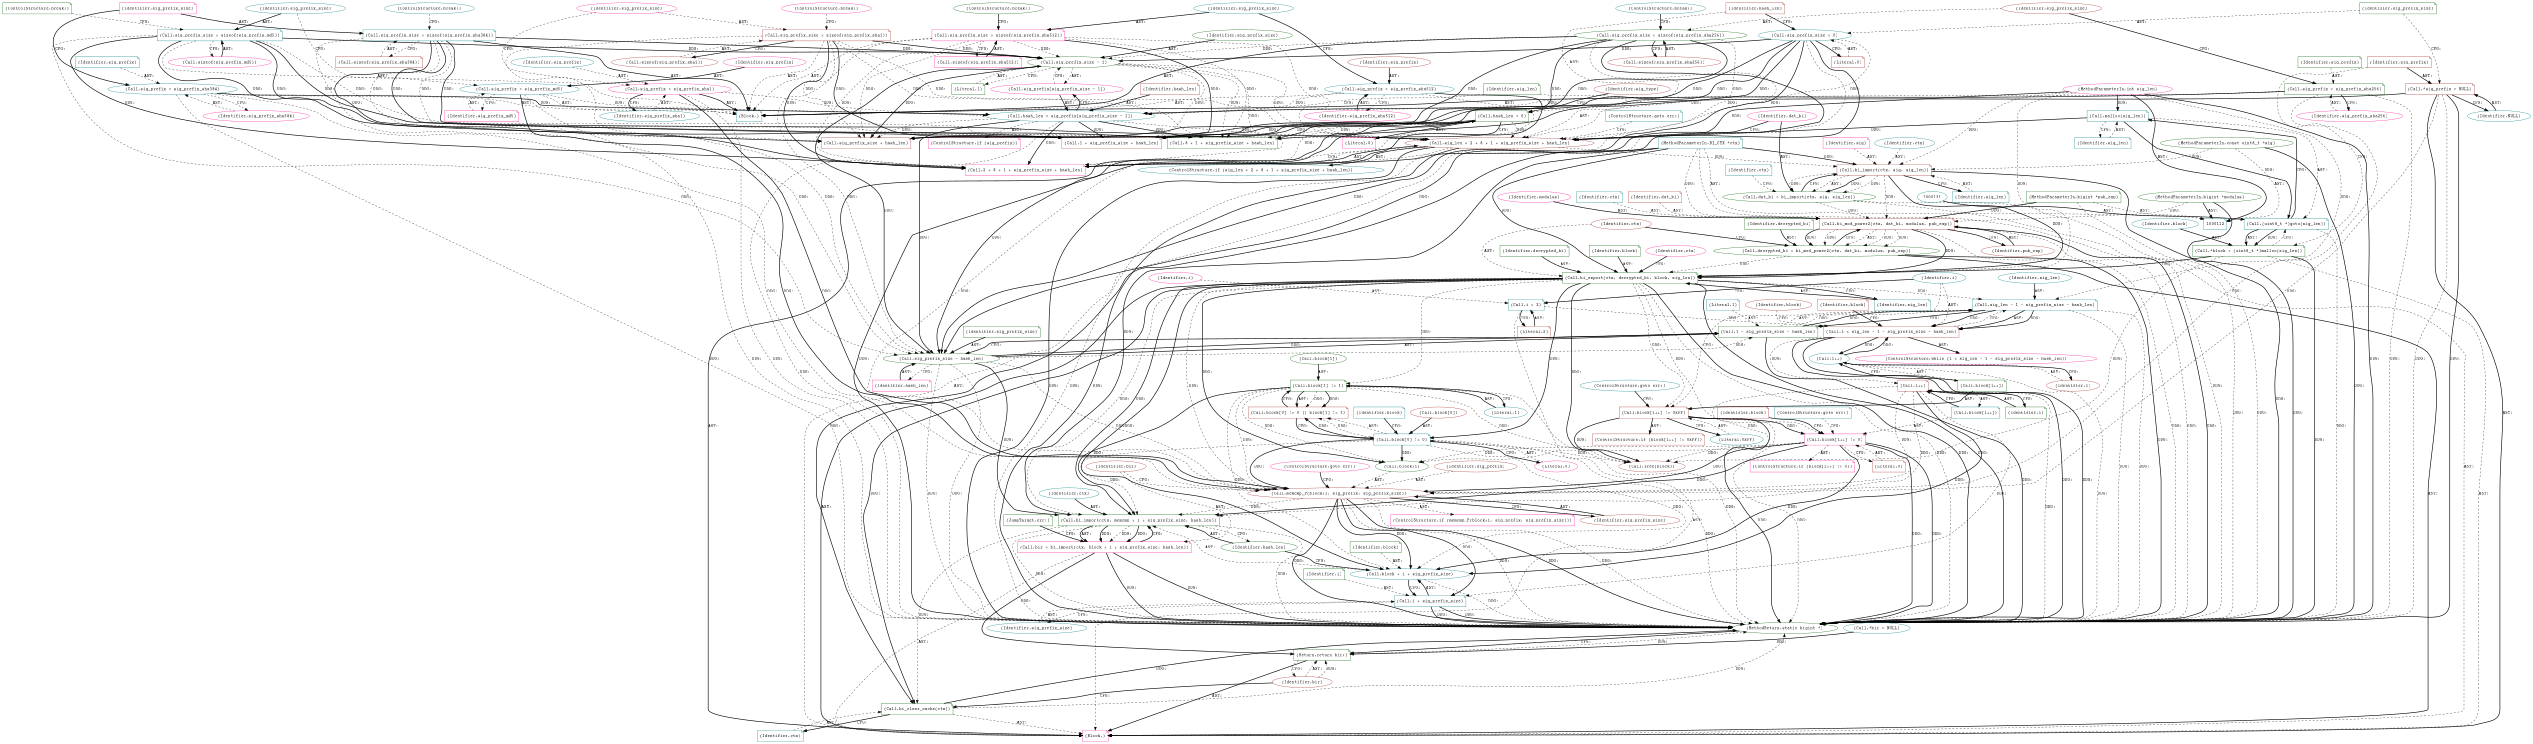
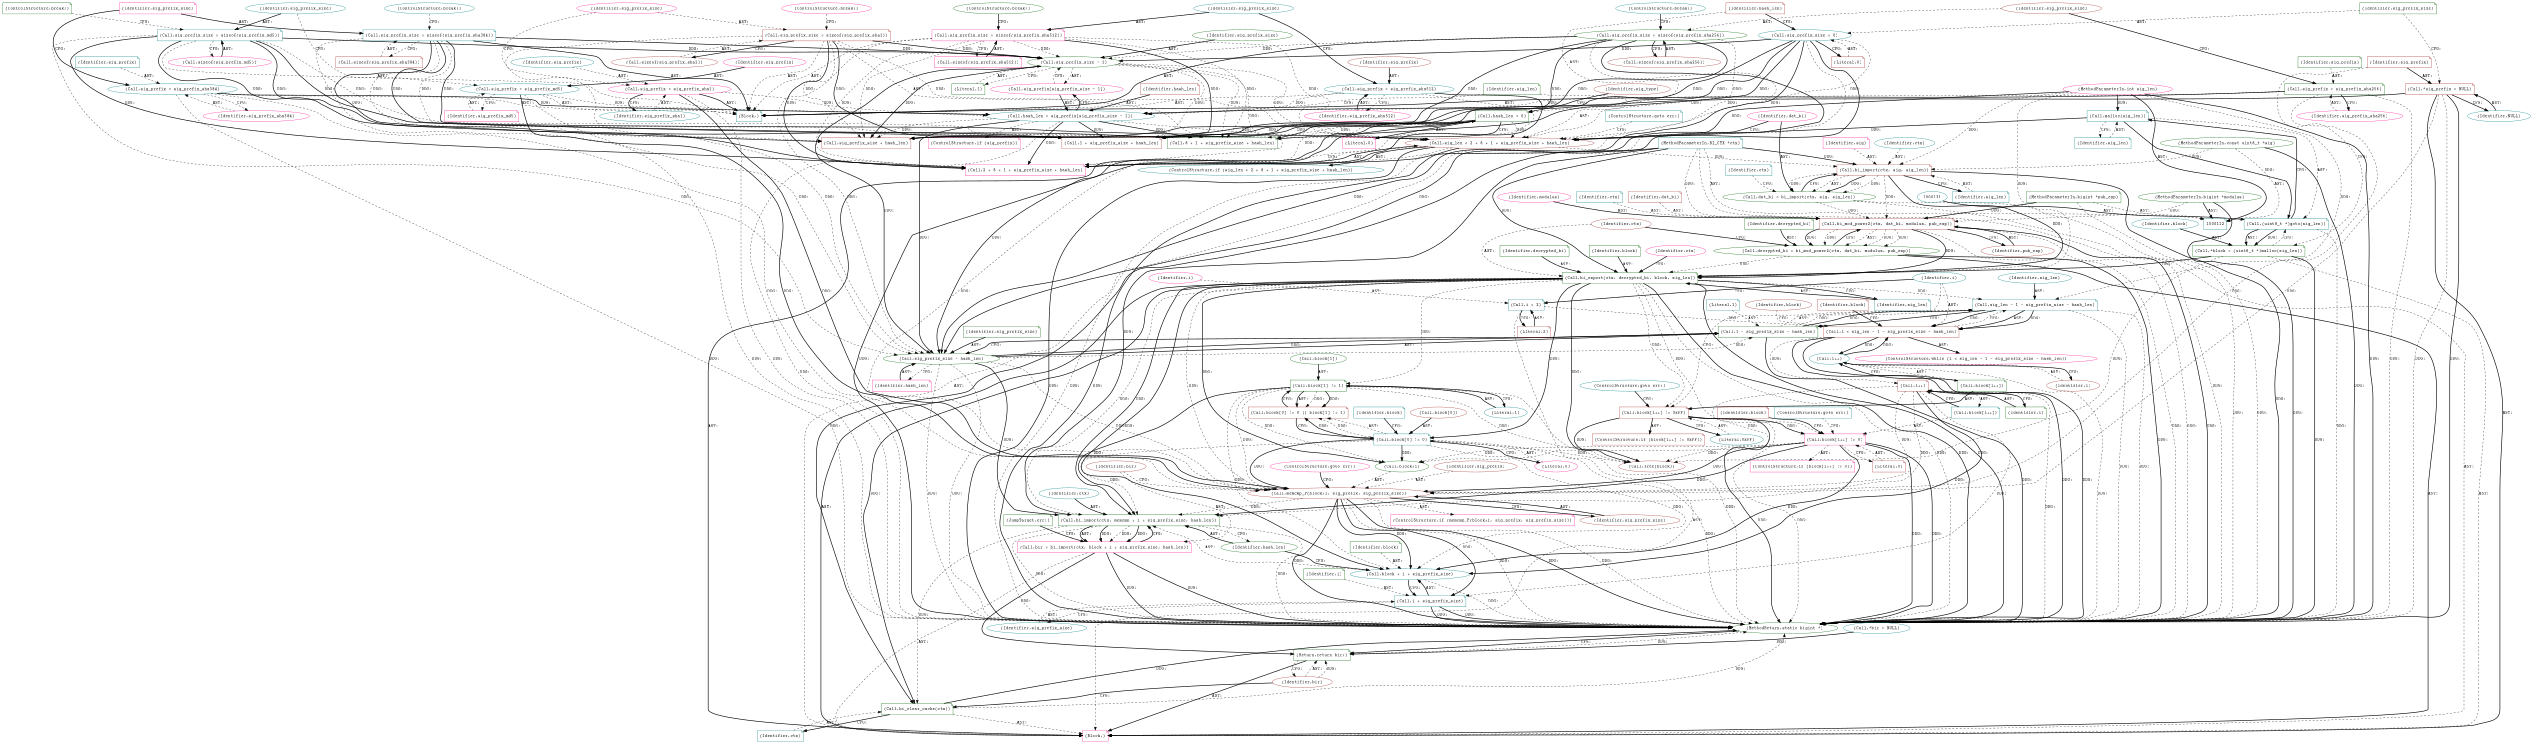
edge "(Call,sig_prefix_size = sizeof(sig_prefix_sha1))" -> "(Call,8 + 1 + sig_prefix_size + hash_len)": label "DDG: " -> "AST: "
